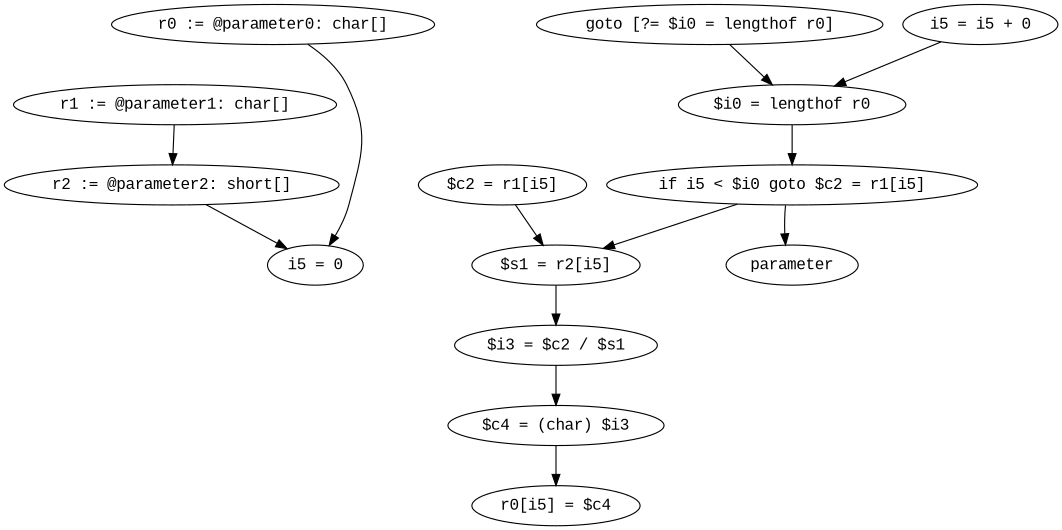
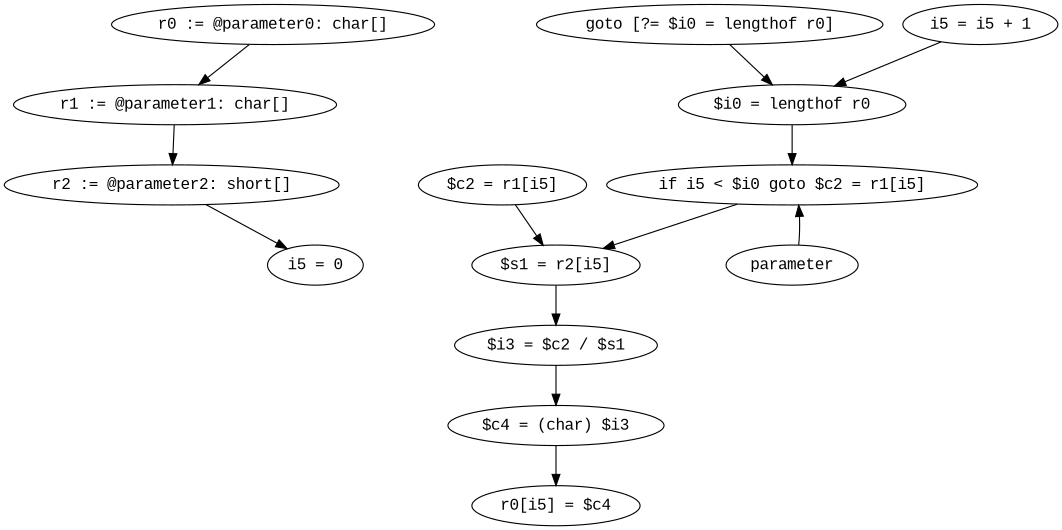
node "i5 = i5 + 0": label "i5 = i5 + 0" -> "i5 = i5 + 1"
edge "r0 := @parameter0: char[]" -> "i5 = 0": now "r0 := @parameter0: char[]" -> "r1 := @parameter1: char[]"
edge "if i5 < $i0 goto $c2 = r1[i5]" -> "parameter": reversed
